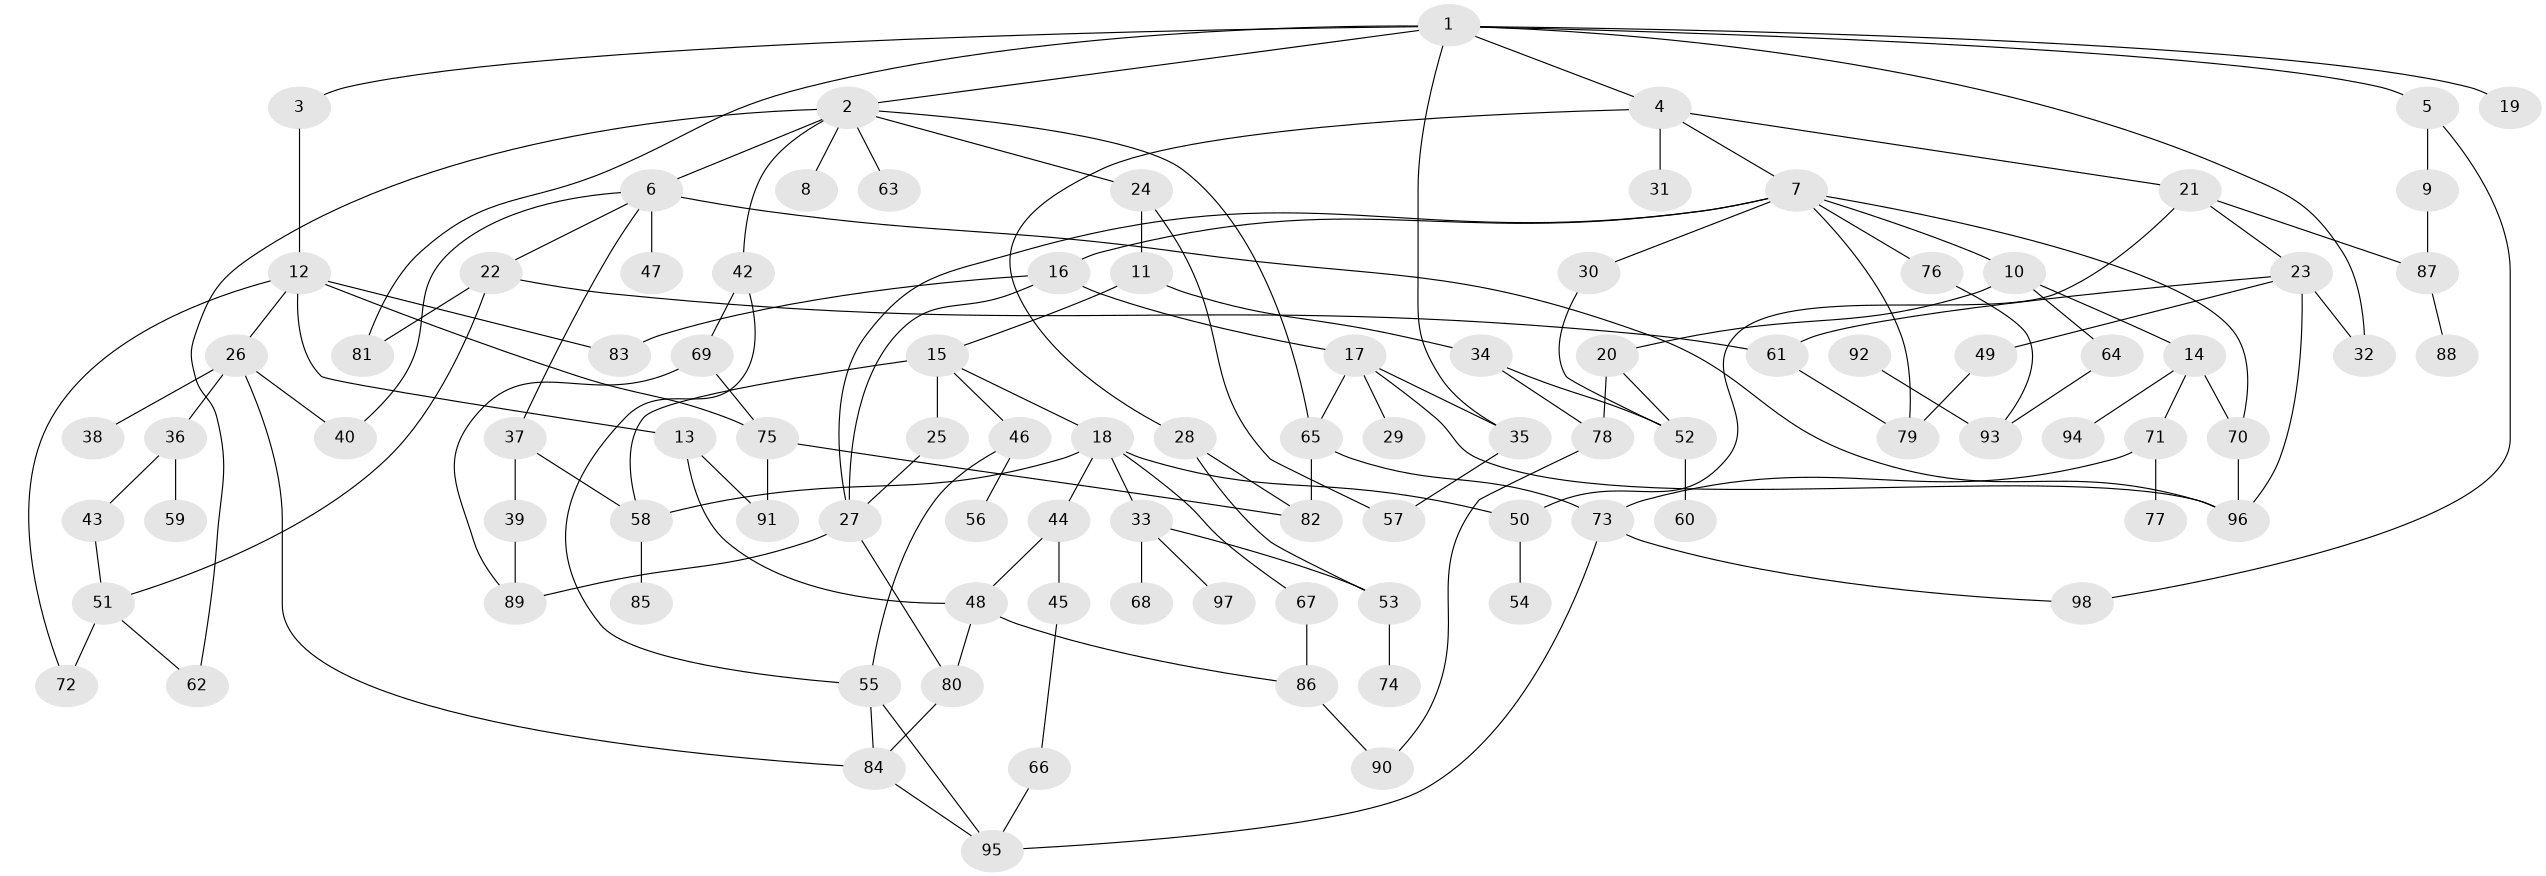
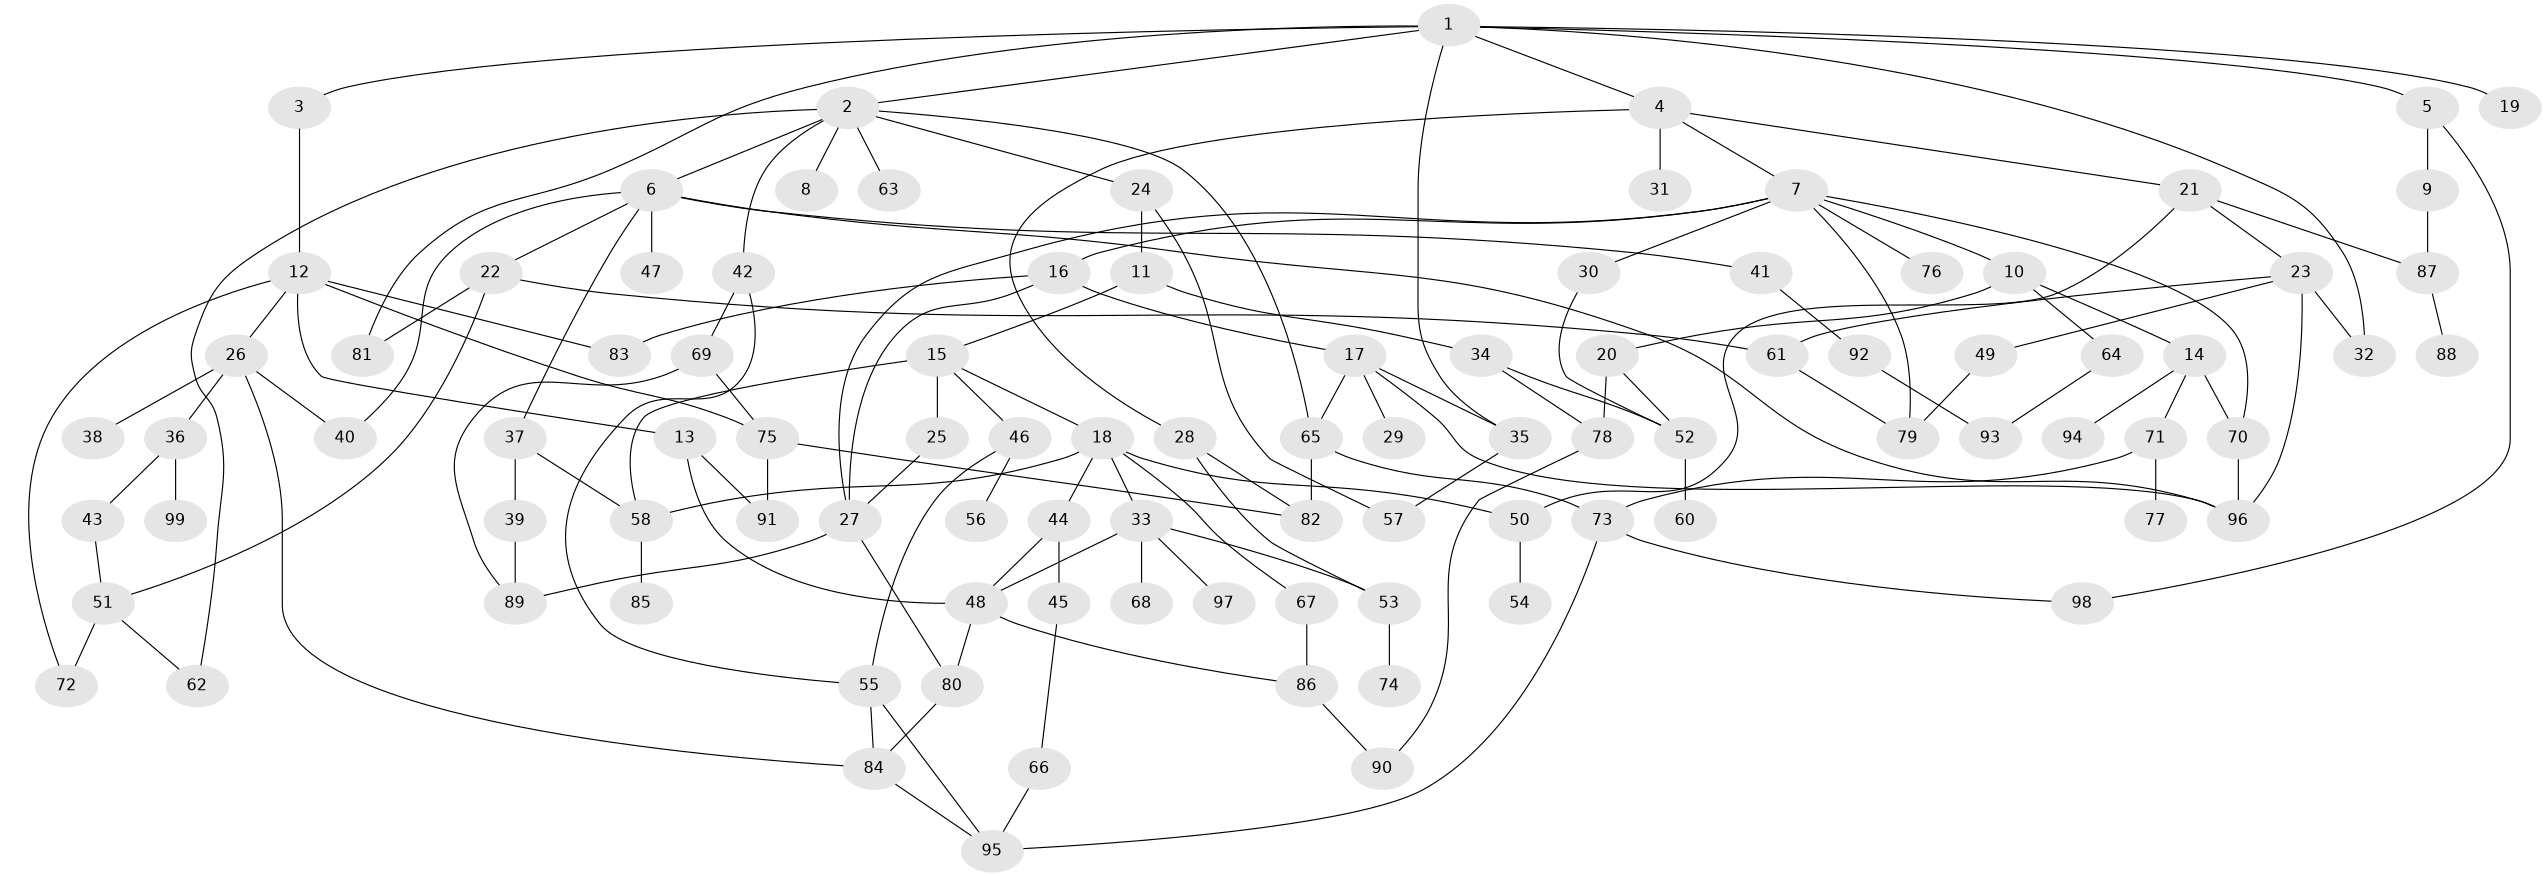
node "41": added
edge "76" -- "93": removed
node "59": label "59" -> "99"
edge "33" -- "48": added
